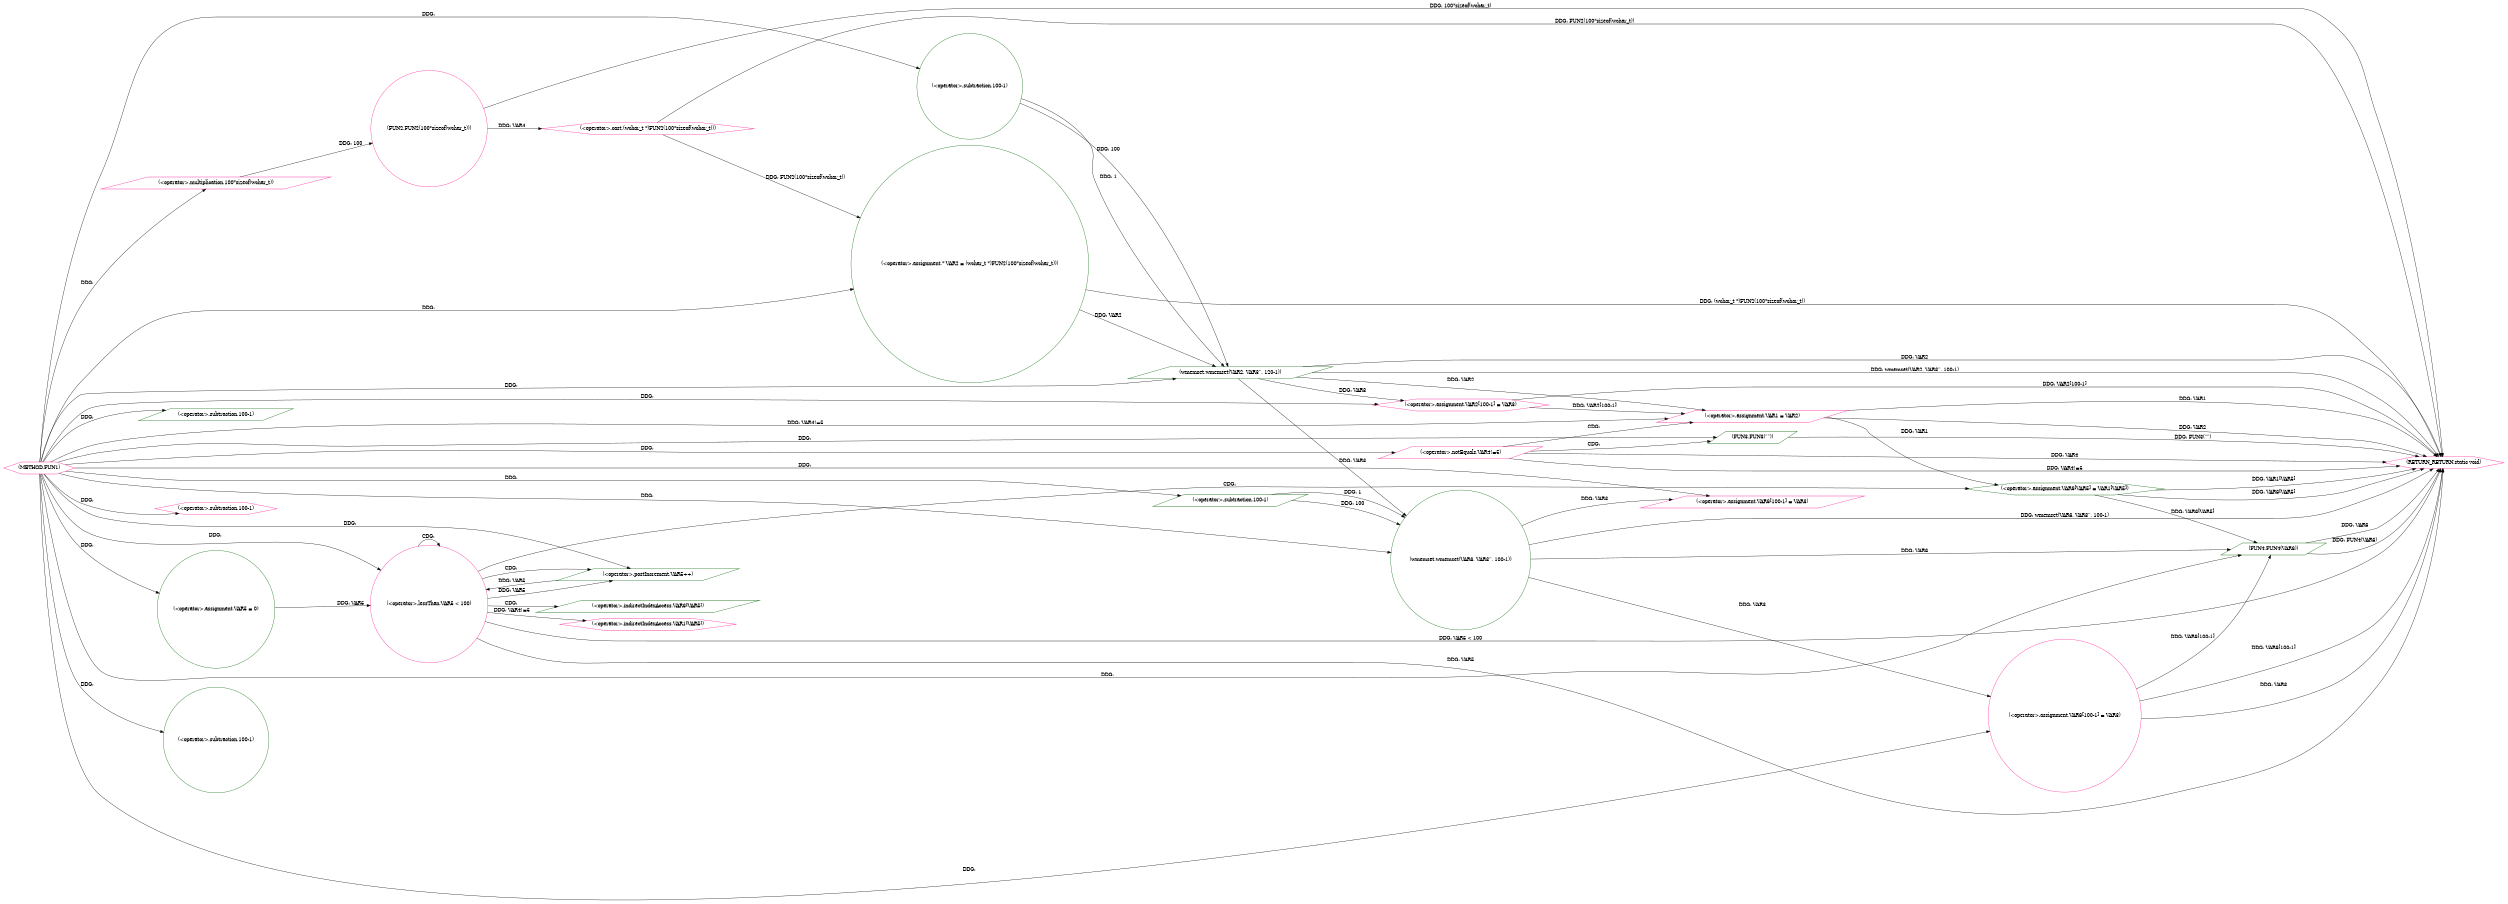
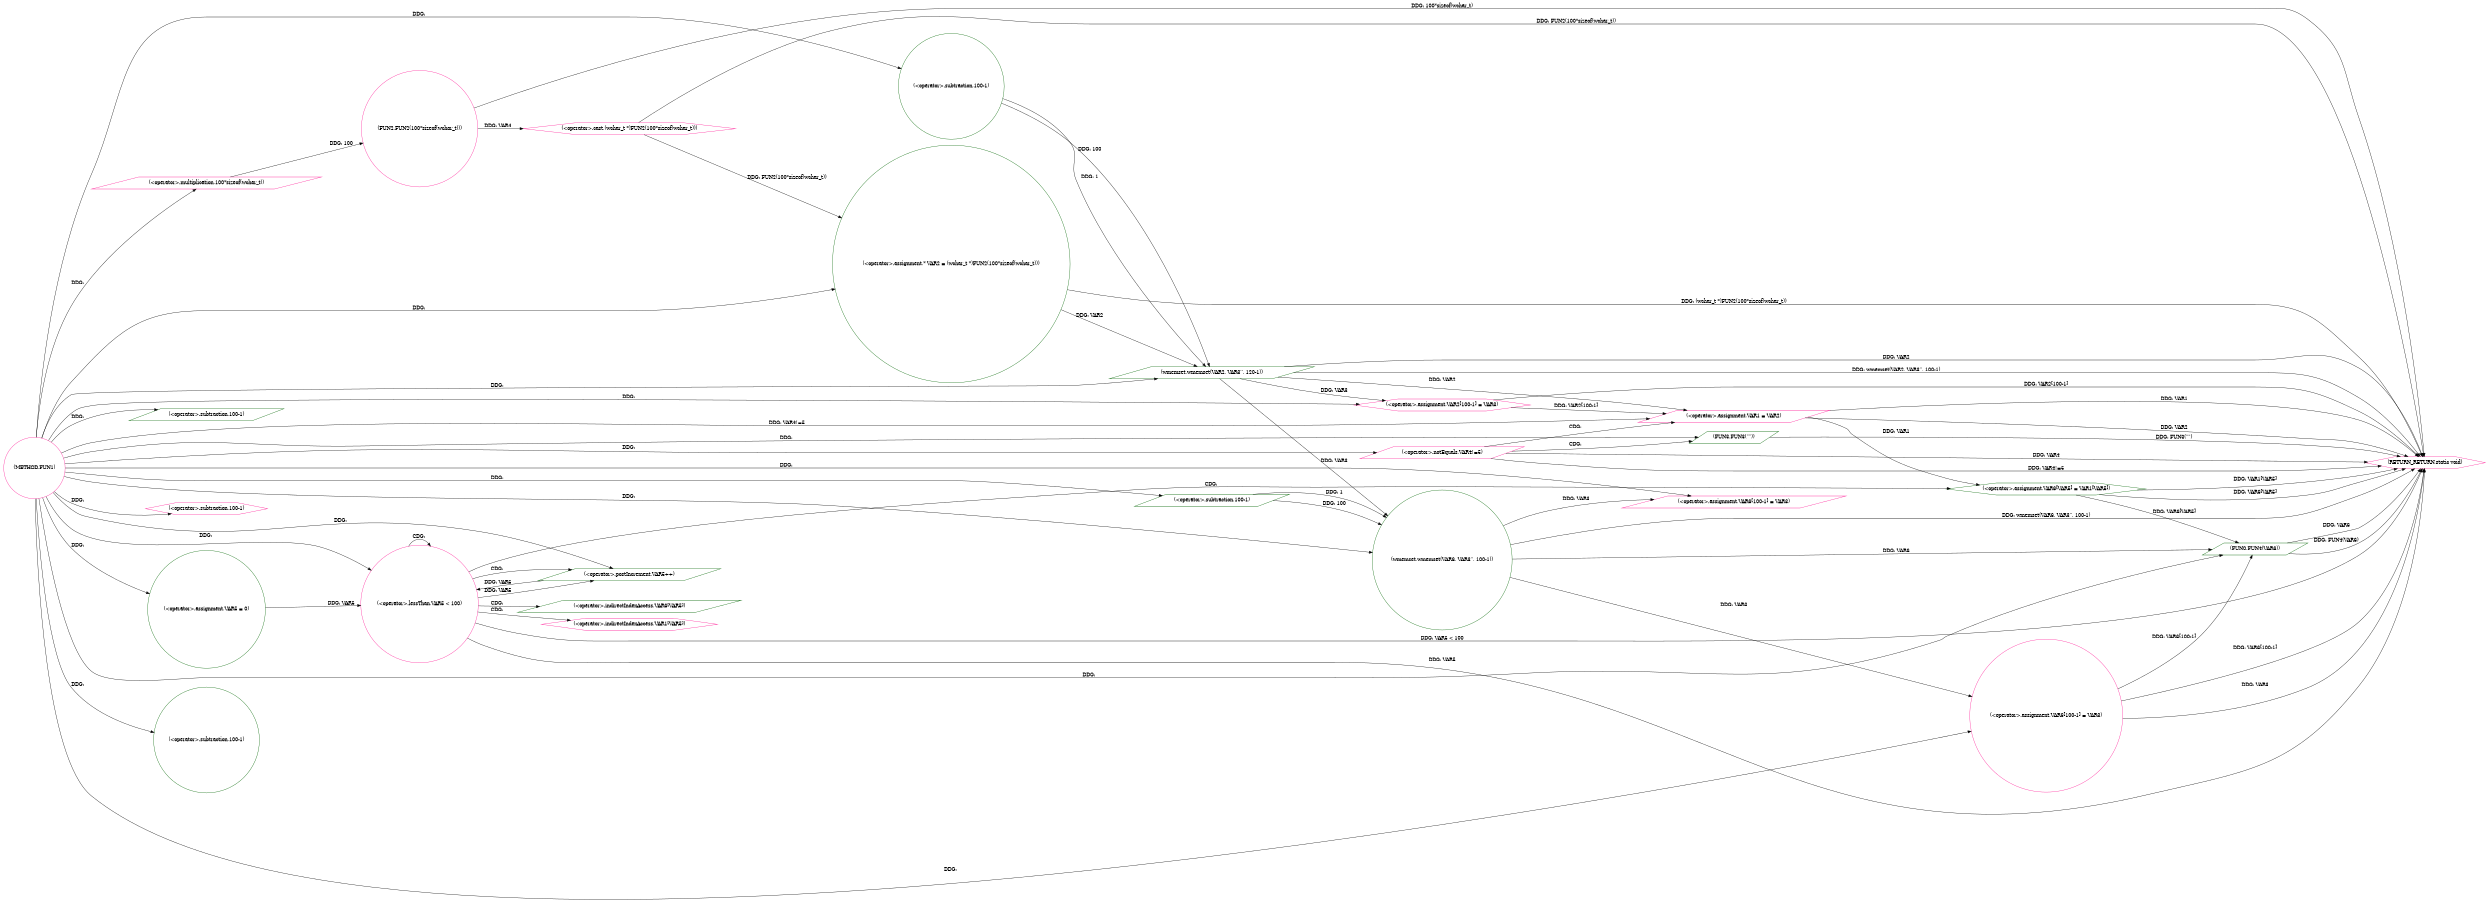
node "(METHOD,FUN1)": shape hexagon -> circle
node "(FUN4,FUN4(VAR6))": label "(FUN4,FUN4(VAR6))" -> "(FUN0,FUN4(VAR6))"
edge "(<operator>.lessThan,VAR5 < 100)" -> "(<operator>.indirectIndexAccess,VAR1[VAR5])": label "DDG: VAR4!=5" -> "CDG: "
